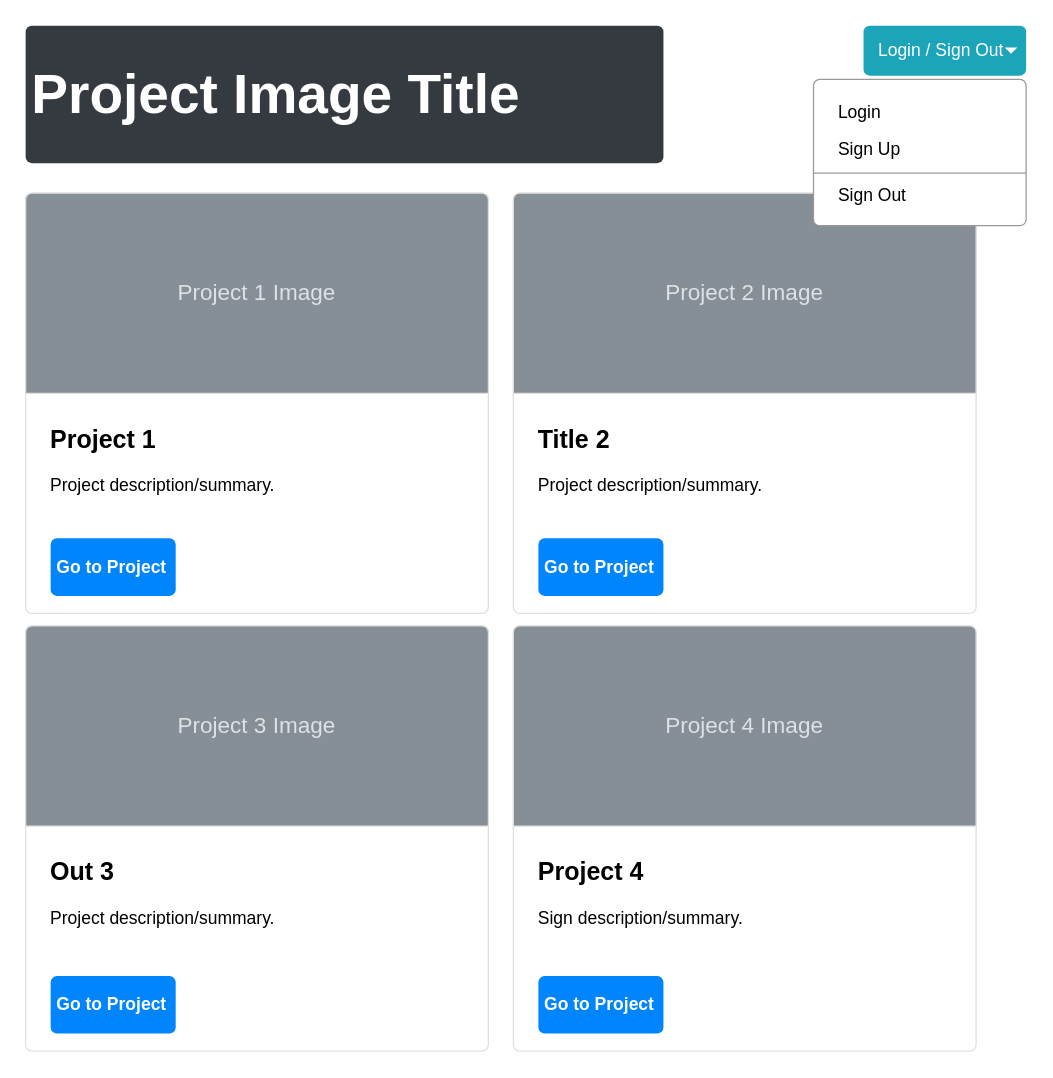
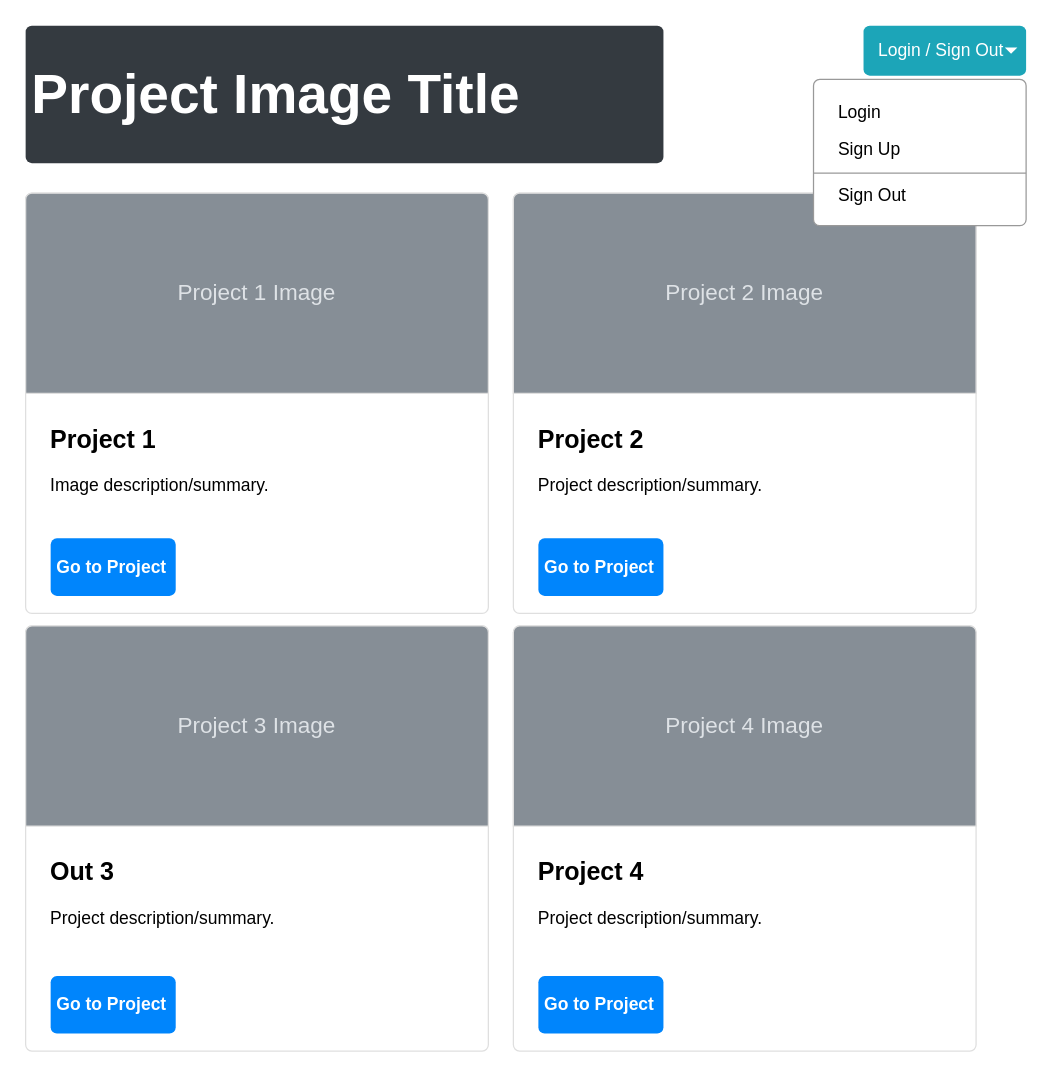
node "Project 1 Project description/summary.": label "Project 1 Project description/summary." -> "Project 1 Image description/summary."
node "Title 2 Project description/summary.": label "Title 2 Project description/summary." -> "Project 2 Project description/summary."
node "Project 4 Sign description/summary.": label "Project 4 Sign description/summary." -> "Project 4 Project description/summary."
